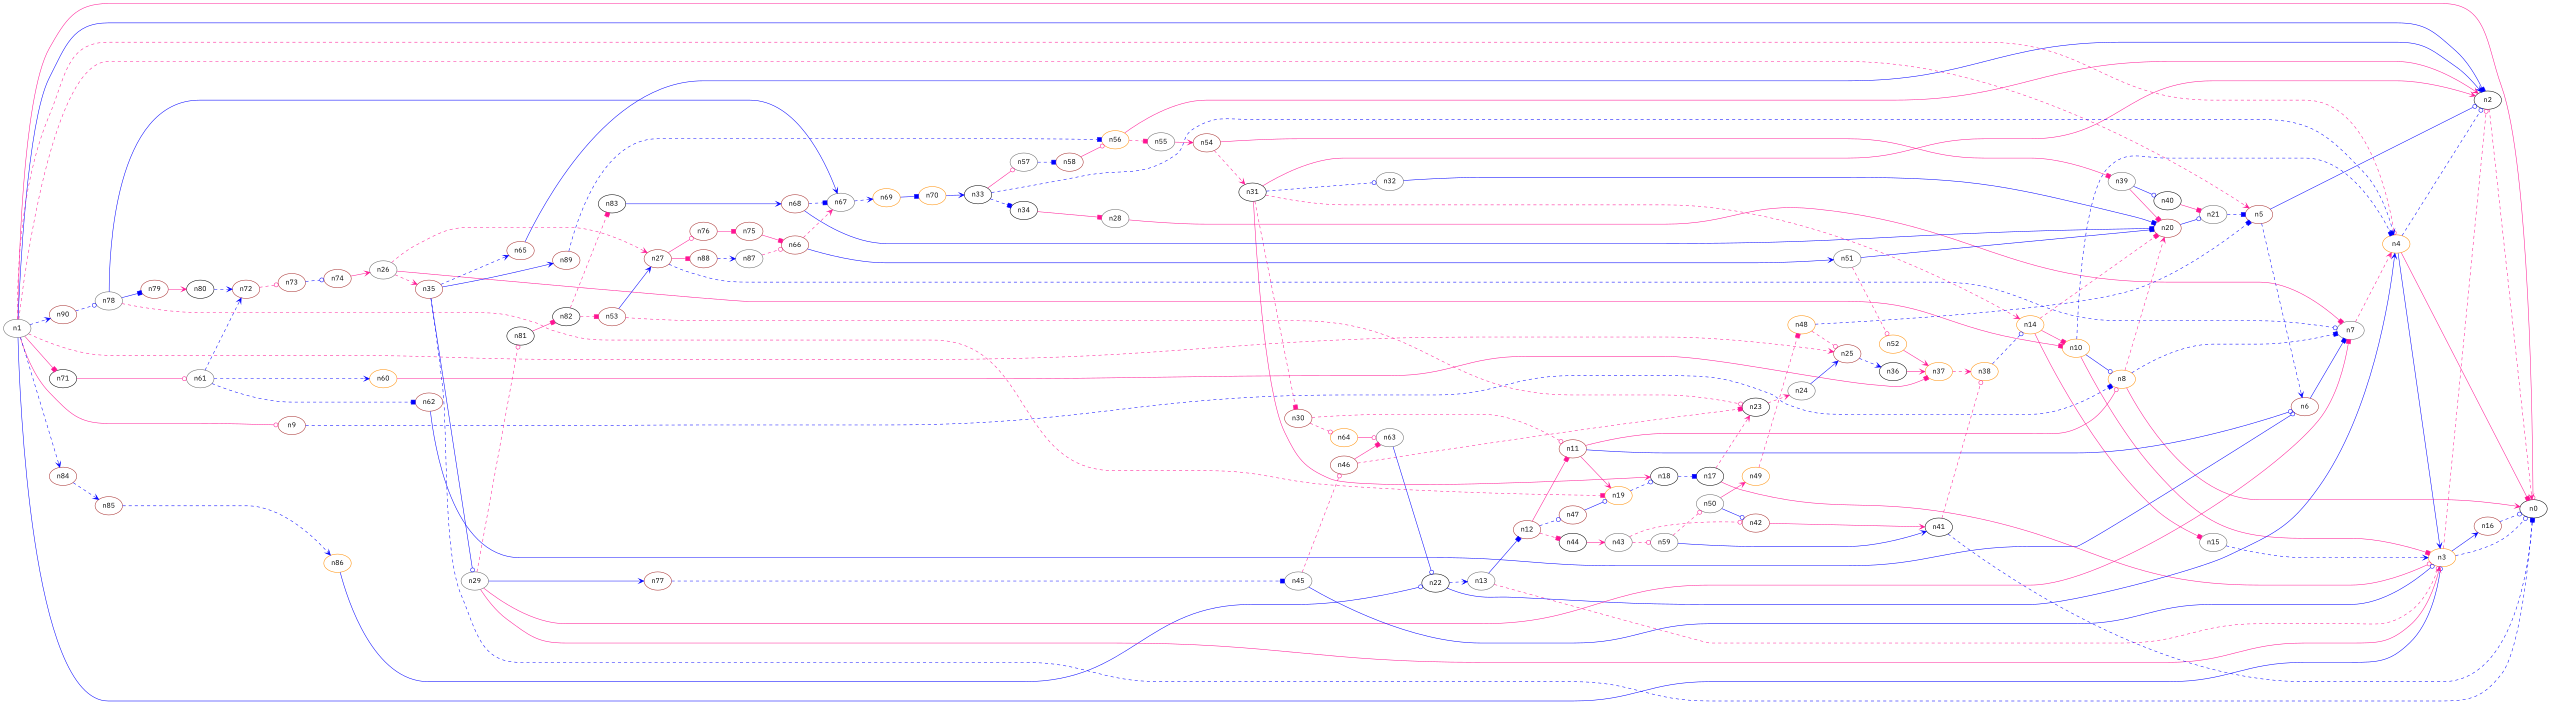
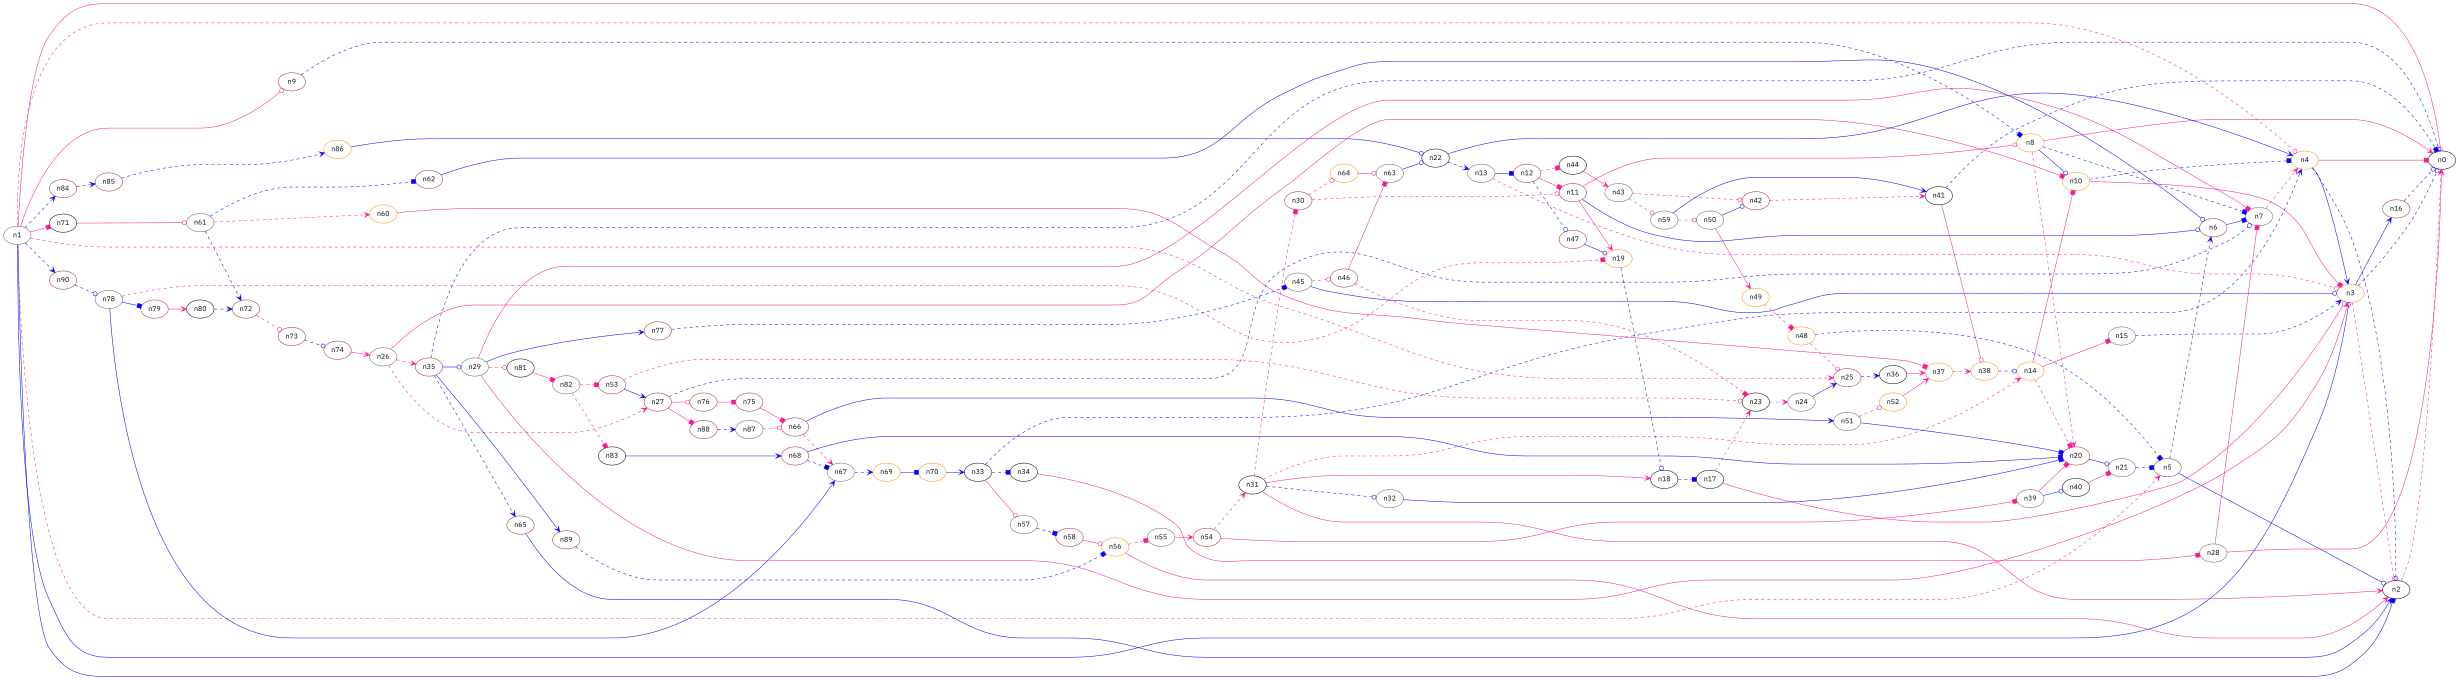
node "n82": color black -> gray40
edge "n10" -> "n8": reversed
edge "n61" -> "n60": color blue -> deeppink
edge "n28" -> "n0": added
edge "n41" -> "n38": style dashed -> solid
edge "n42" -> "n41": style solid -> dashed
